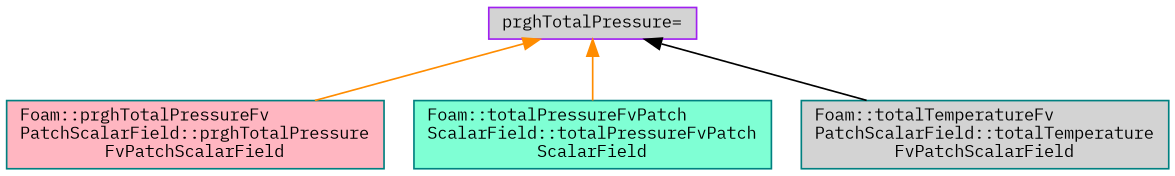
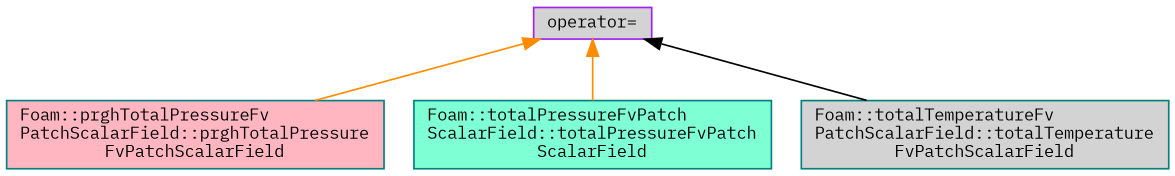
node "prghTotalPressure=": label "prghTotalPressure=" -> "operator="
